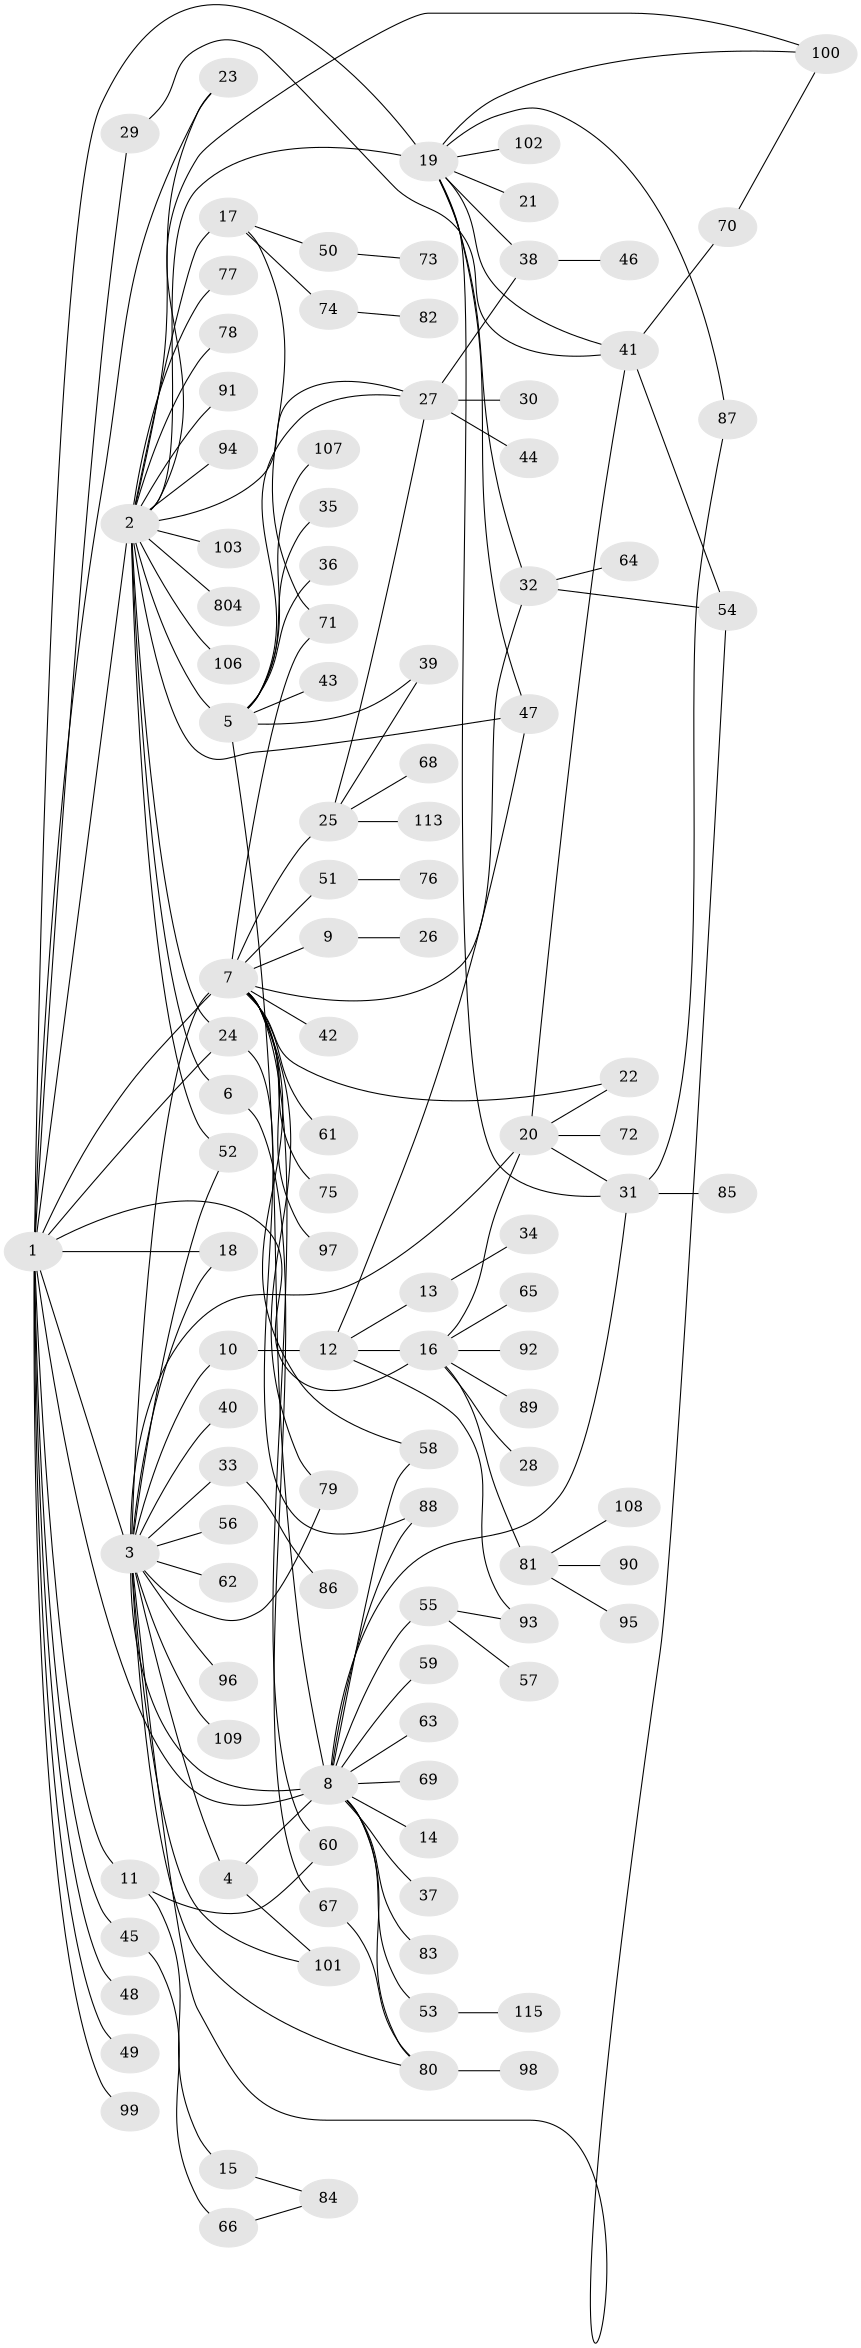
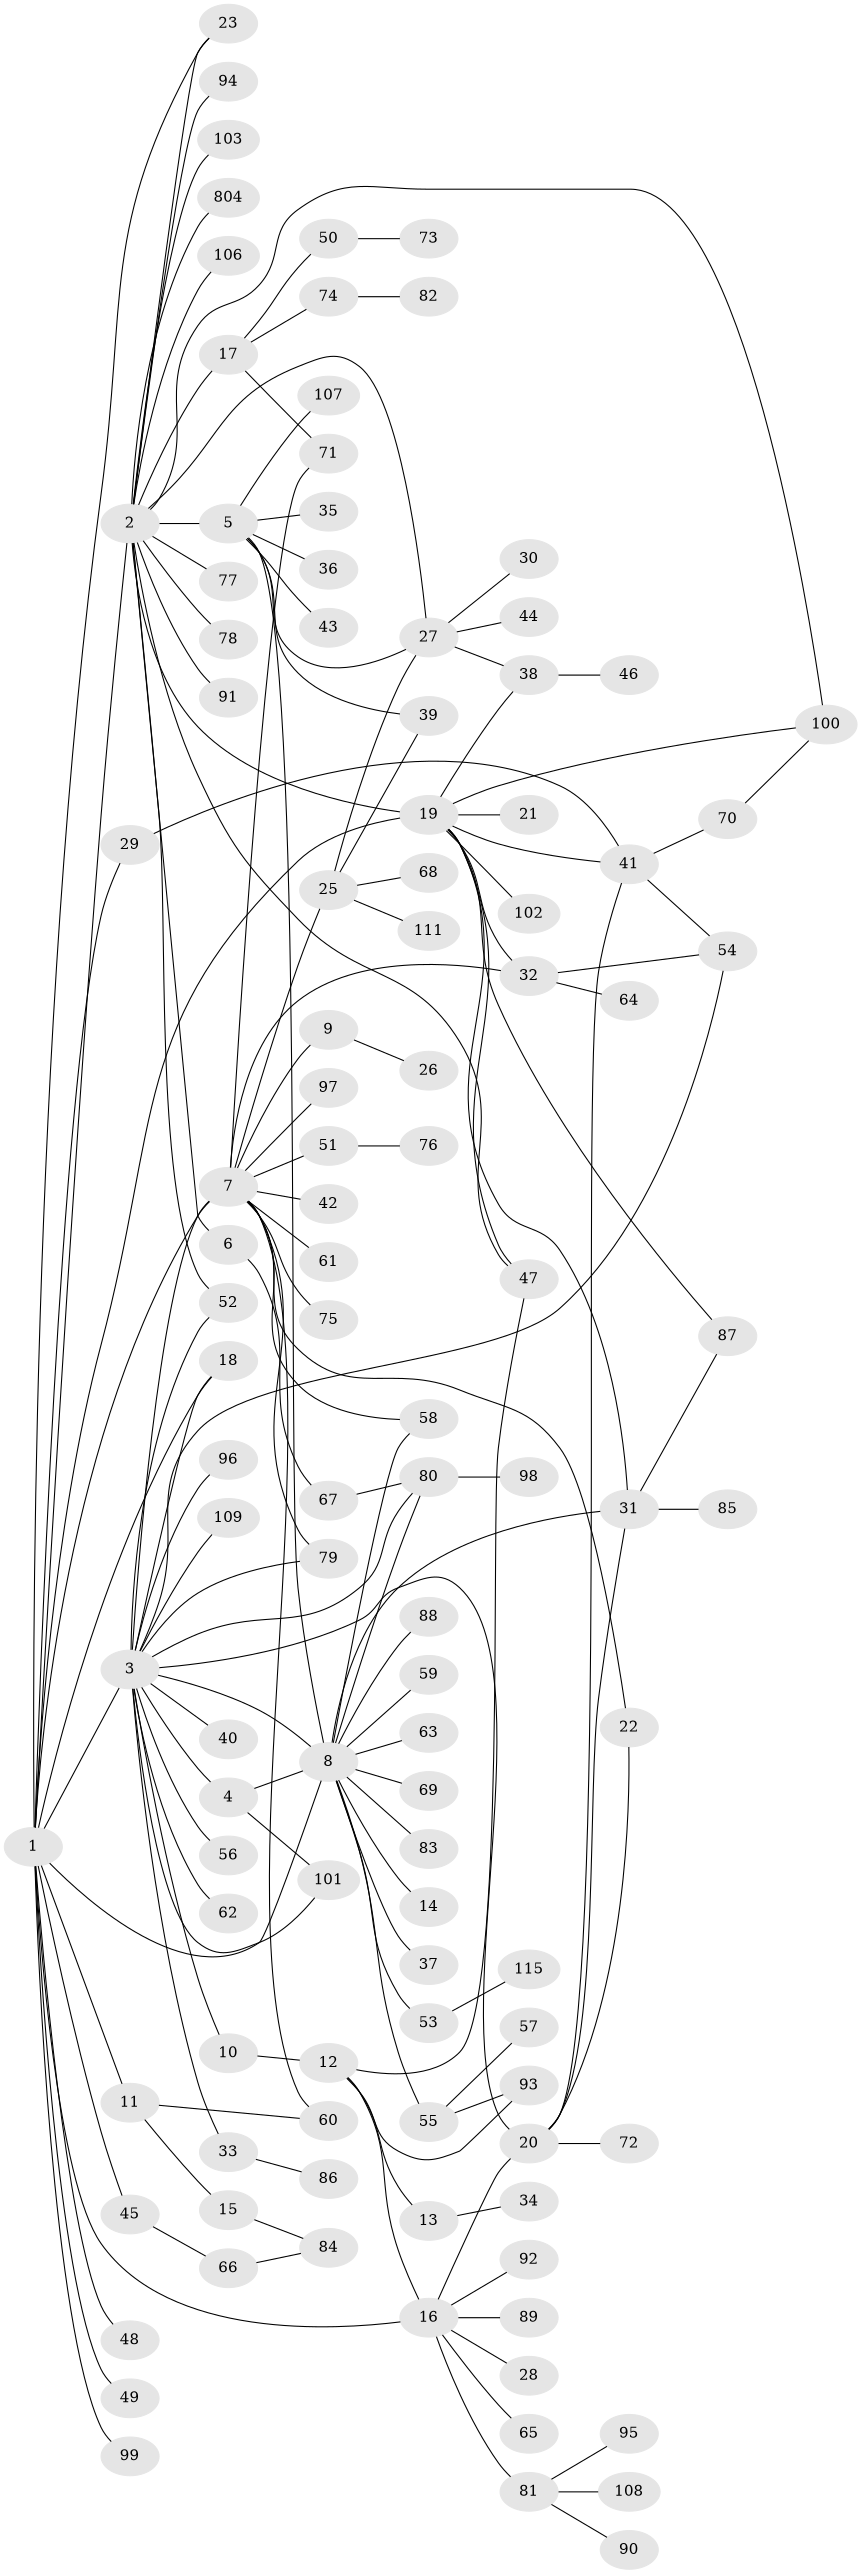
node "113": label "113" -> "111"
node "24": removed
